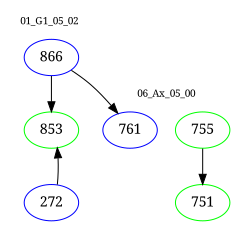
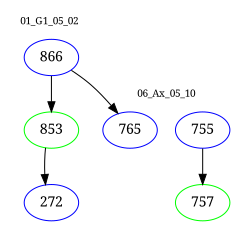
cluster "06_Ax_05_00": label "06_Ax_05_00" -> "06_Ax_05_10"
node "761": label "761" -> "765"
node "755": color green -> blue
edge "272" -> "853": reversed
node "751": label "751" -> "757"
